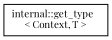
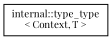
node "internal::get_type < Context, T >": label "internal::get_type < Context, T >" -> "internal::type_type < Context, T >"
